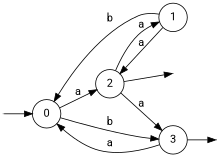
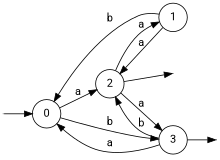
edge "3" -> "2": added, label "b"
